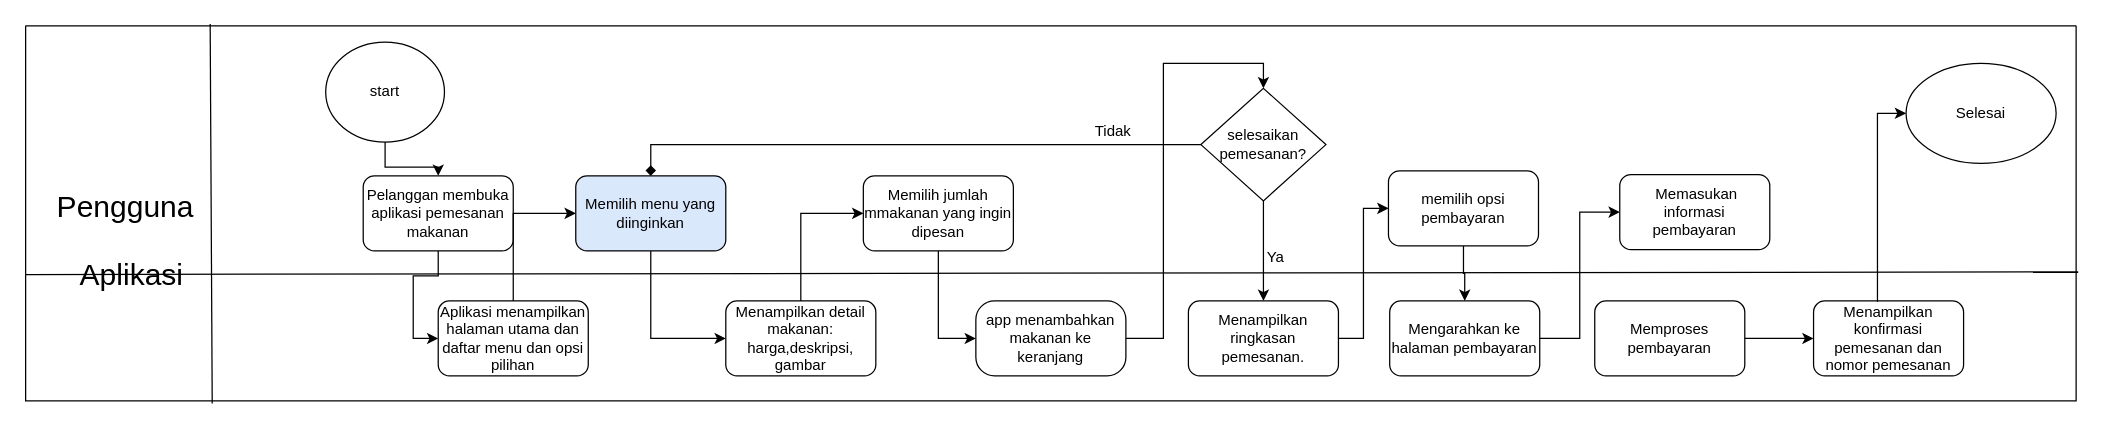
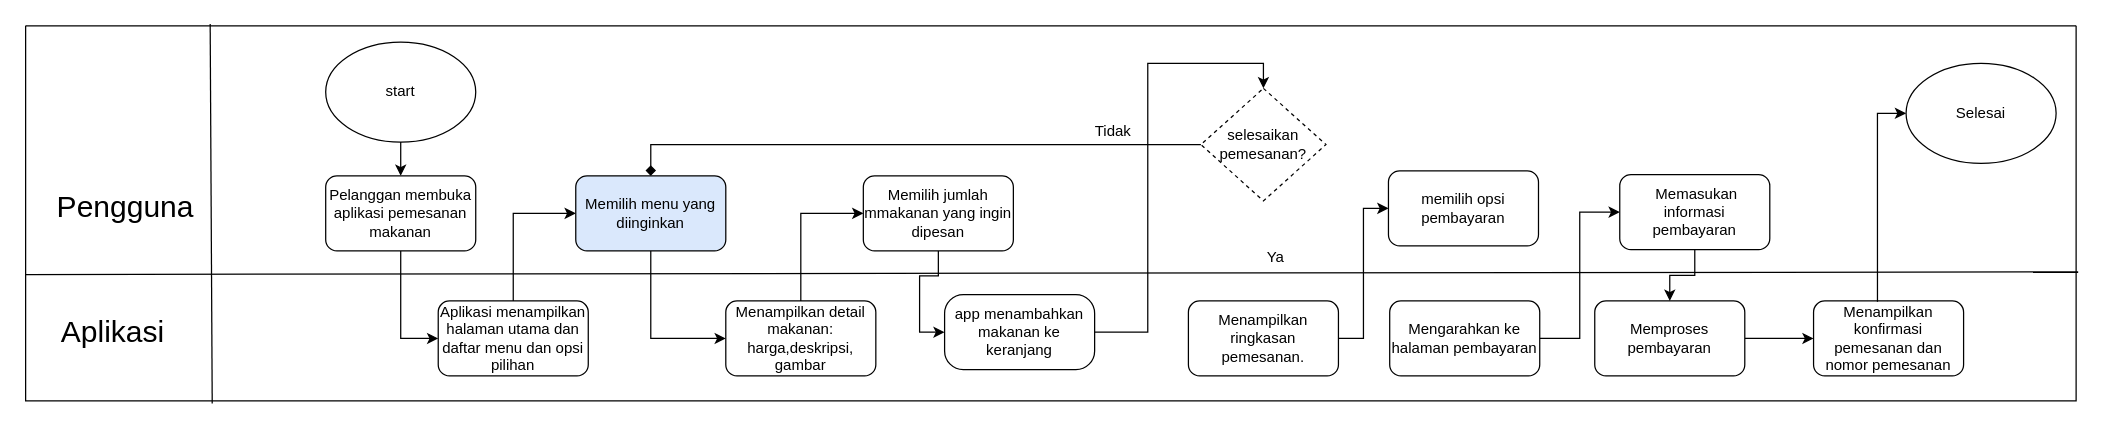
node "start": size 119x100 -> 150x100
node "selesaikan pemesanan?": style solid -> dashed
node "Pelanggan membuka aplikasi pemesanan makanan": moved (438, 213) -> (401, 213)
edge "selesaikan pemesanan?" -> "Menampilkan ringkasan pemesanan.": removed
edge "memilih opsi pembayaran" -> "Mengarahkan ke halaman pembayaran": removed
edge "Memasukan informasi pembayaran" -> "Memproses pembayaran": added
node "Aplikasi": moved (132, 276) -> (113, 332)
node "app menambahkan makanan ke keranjang": moved (1051, 338) -> (1019, 332)
